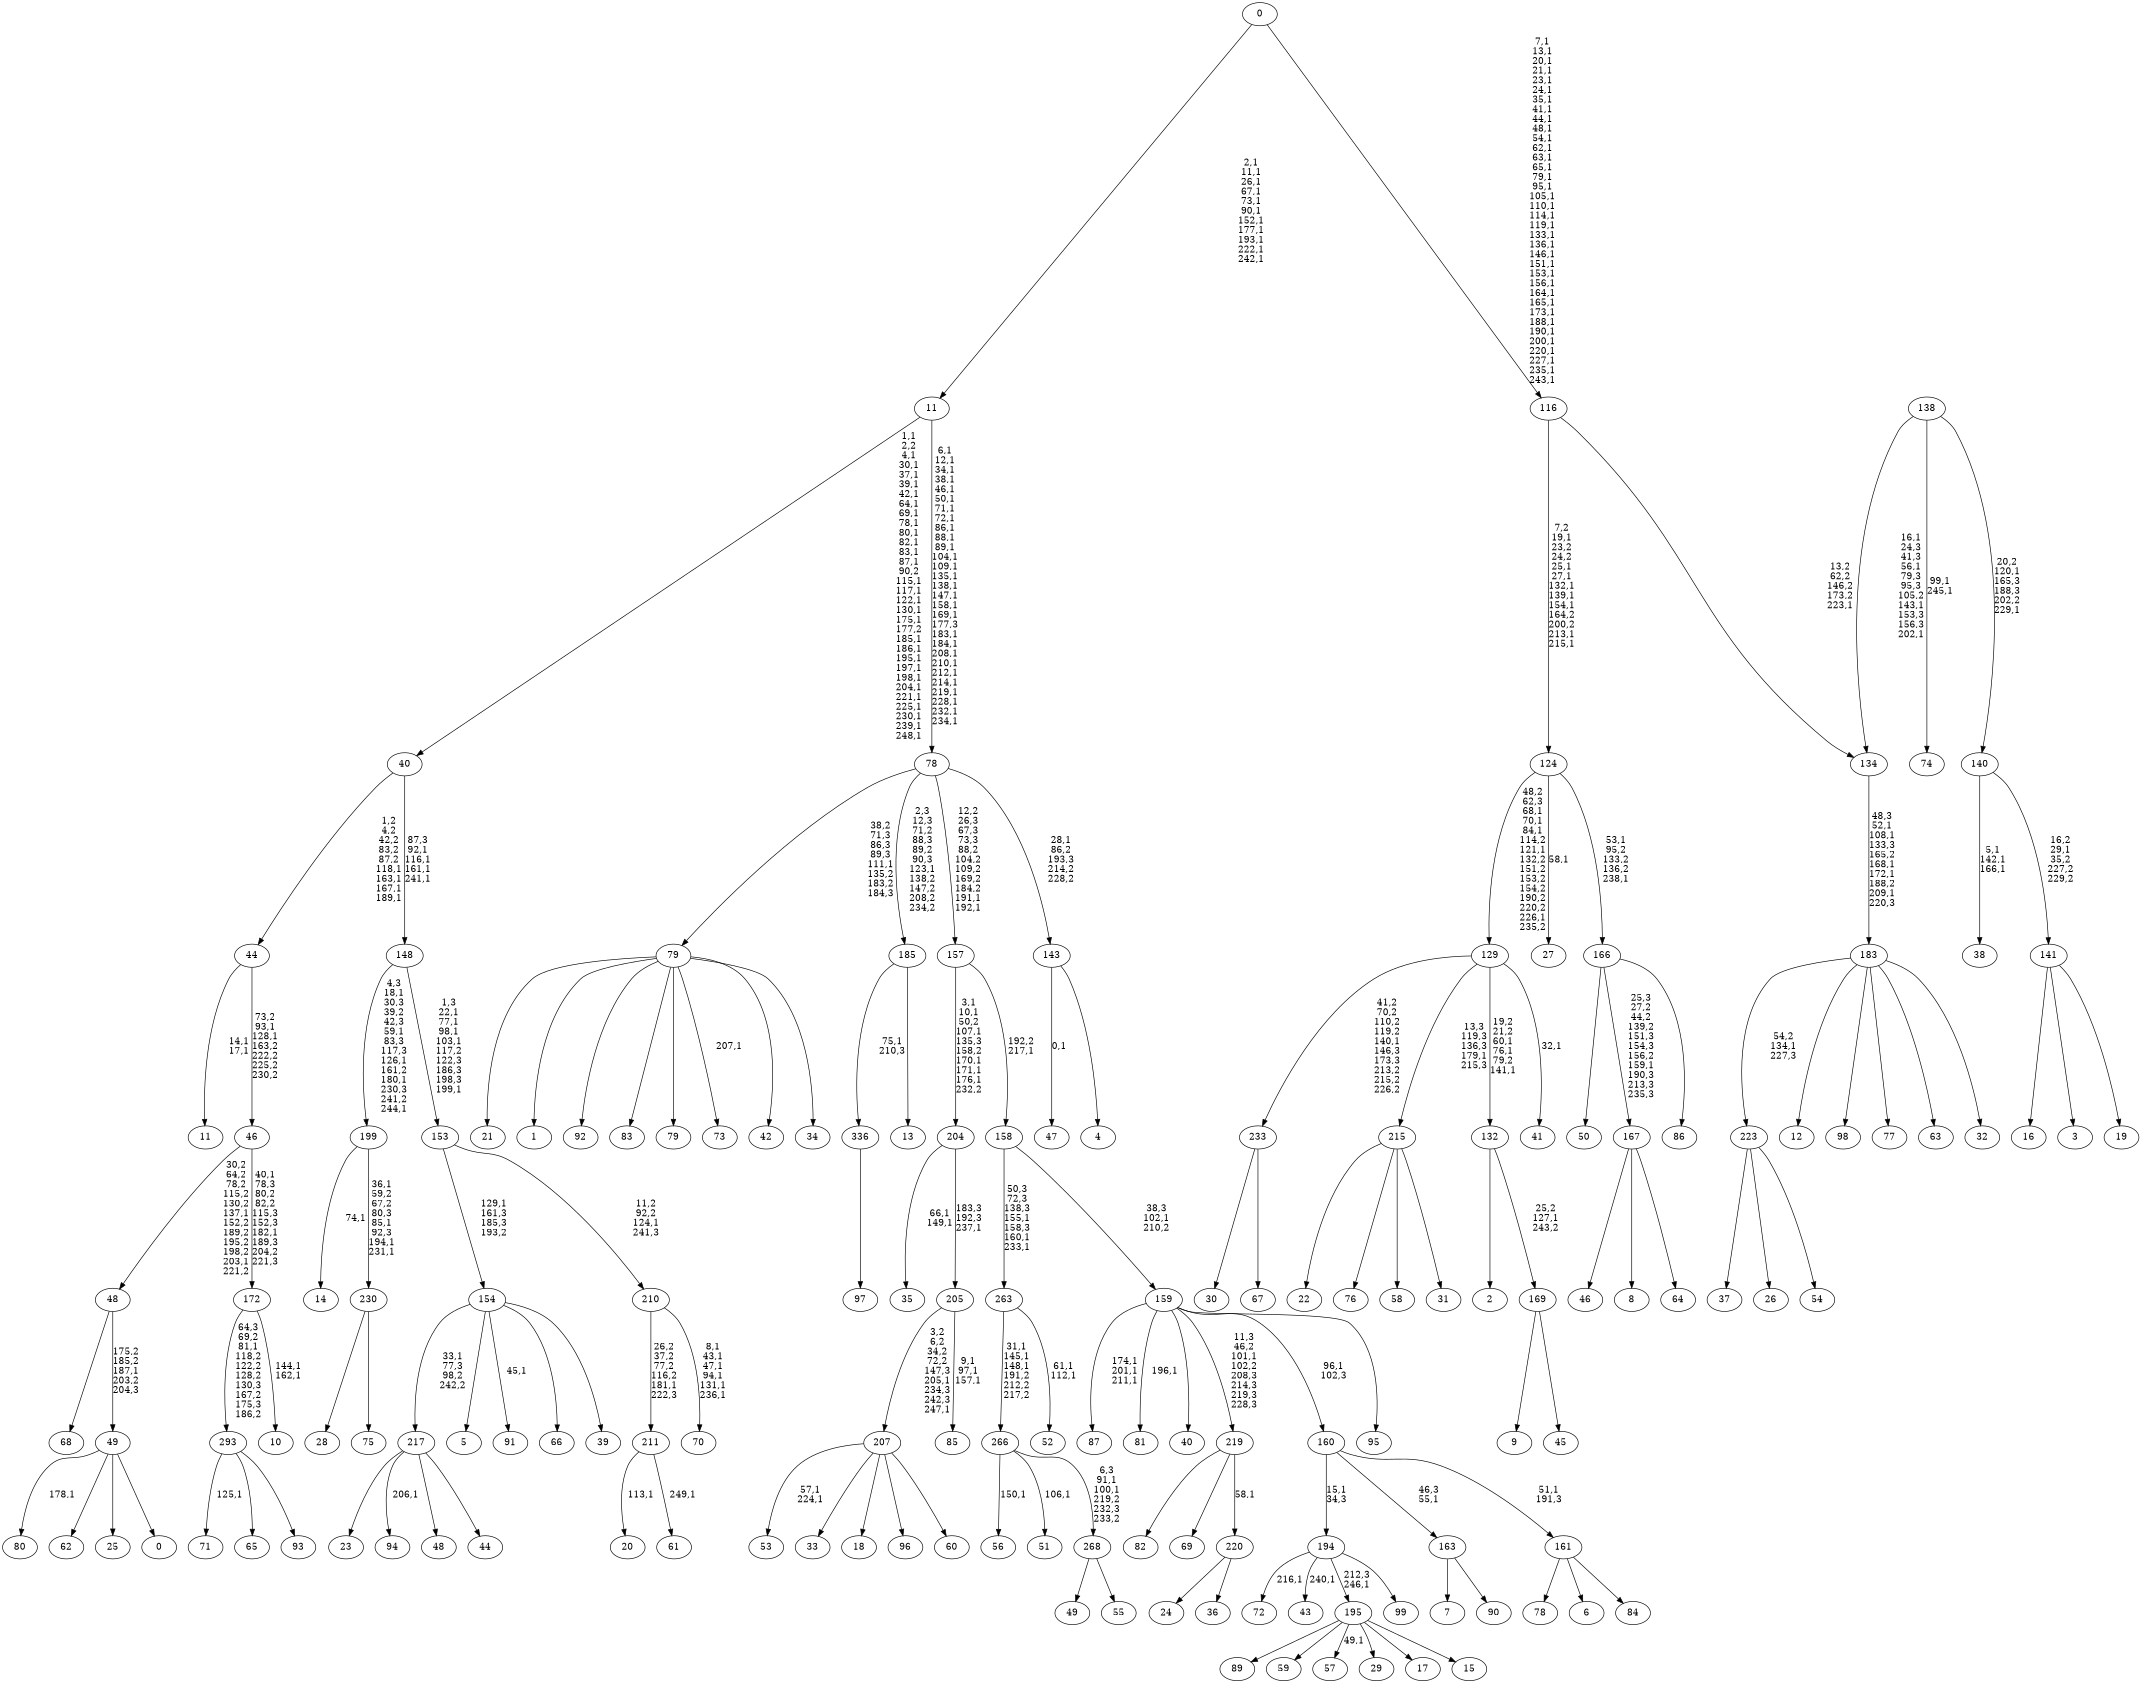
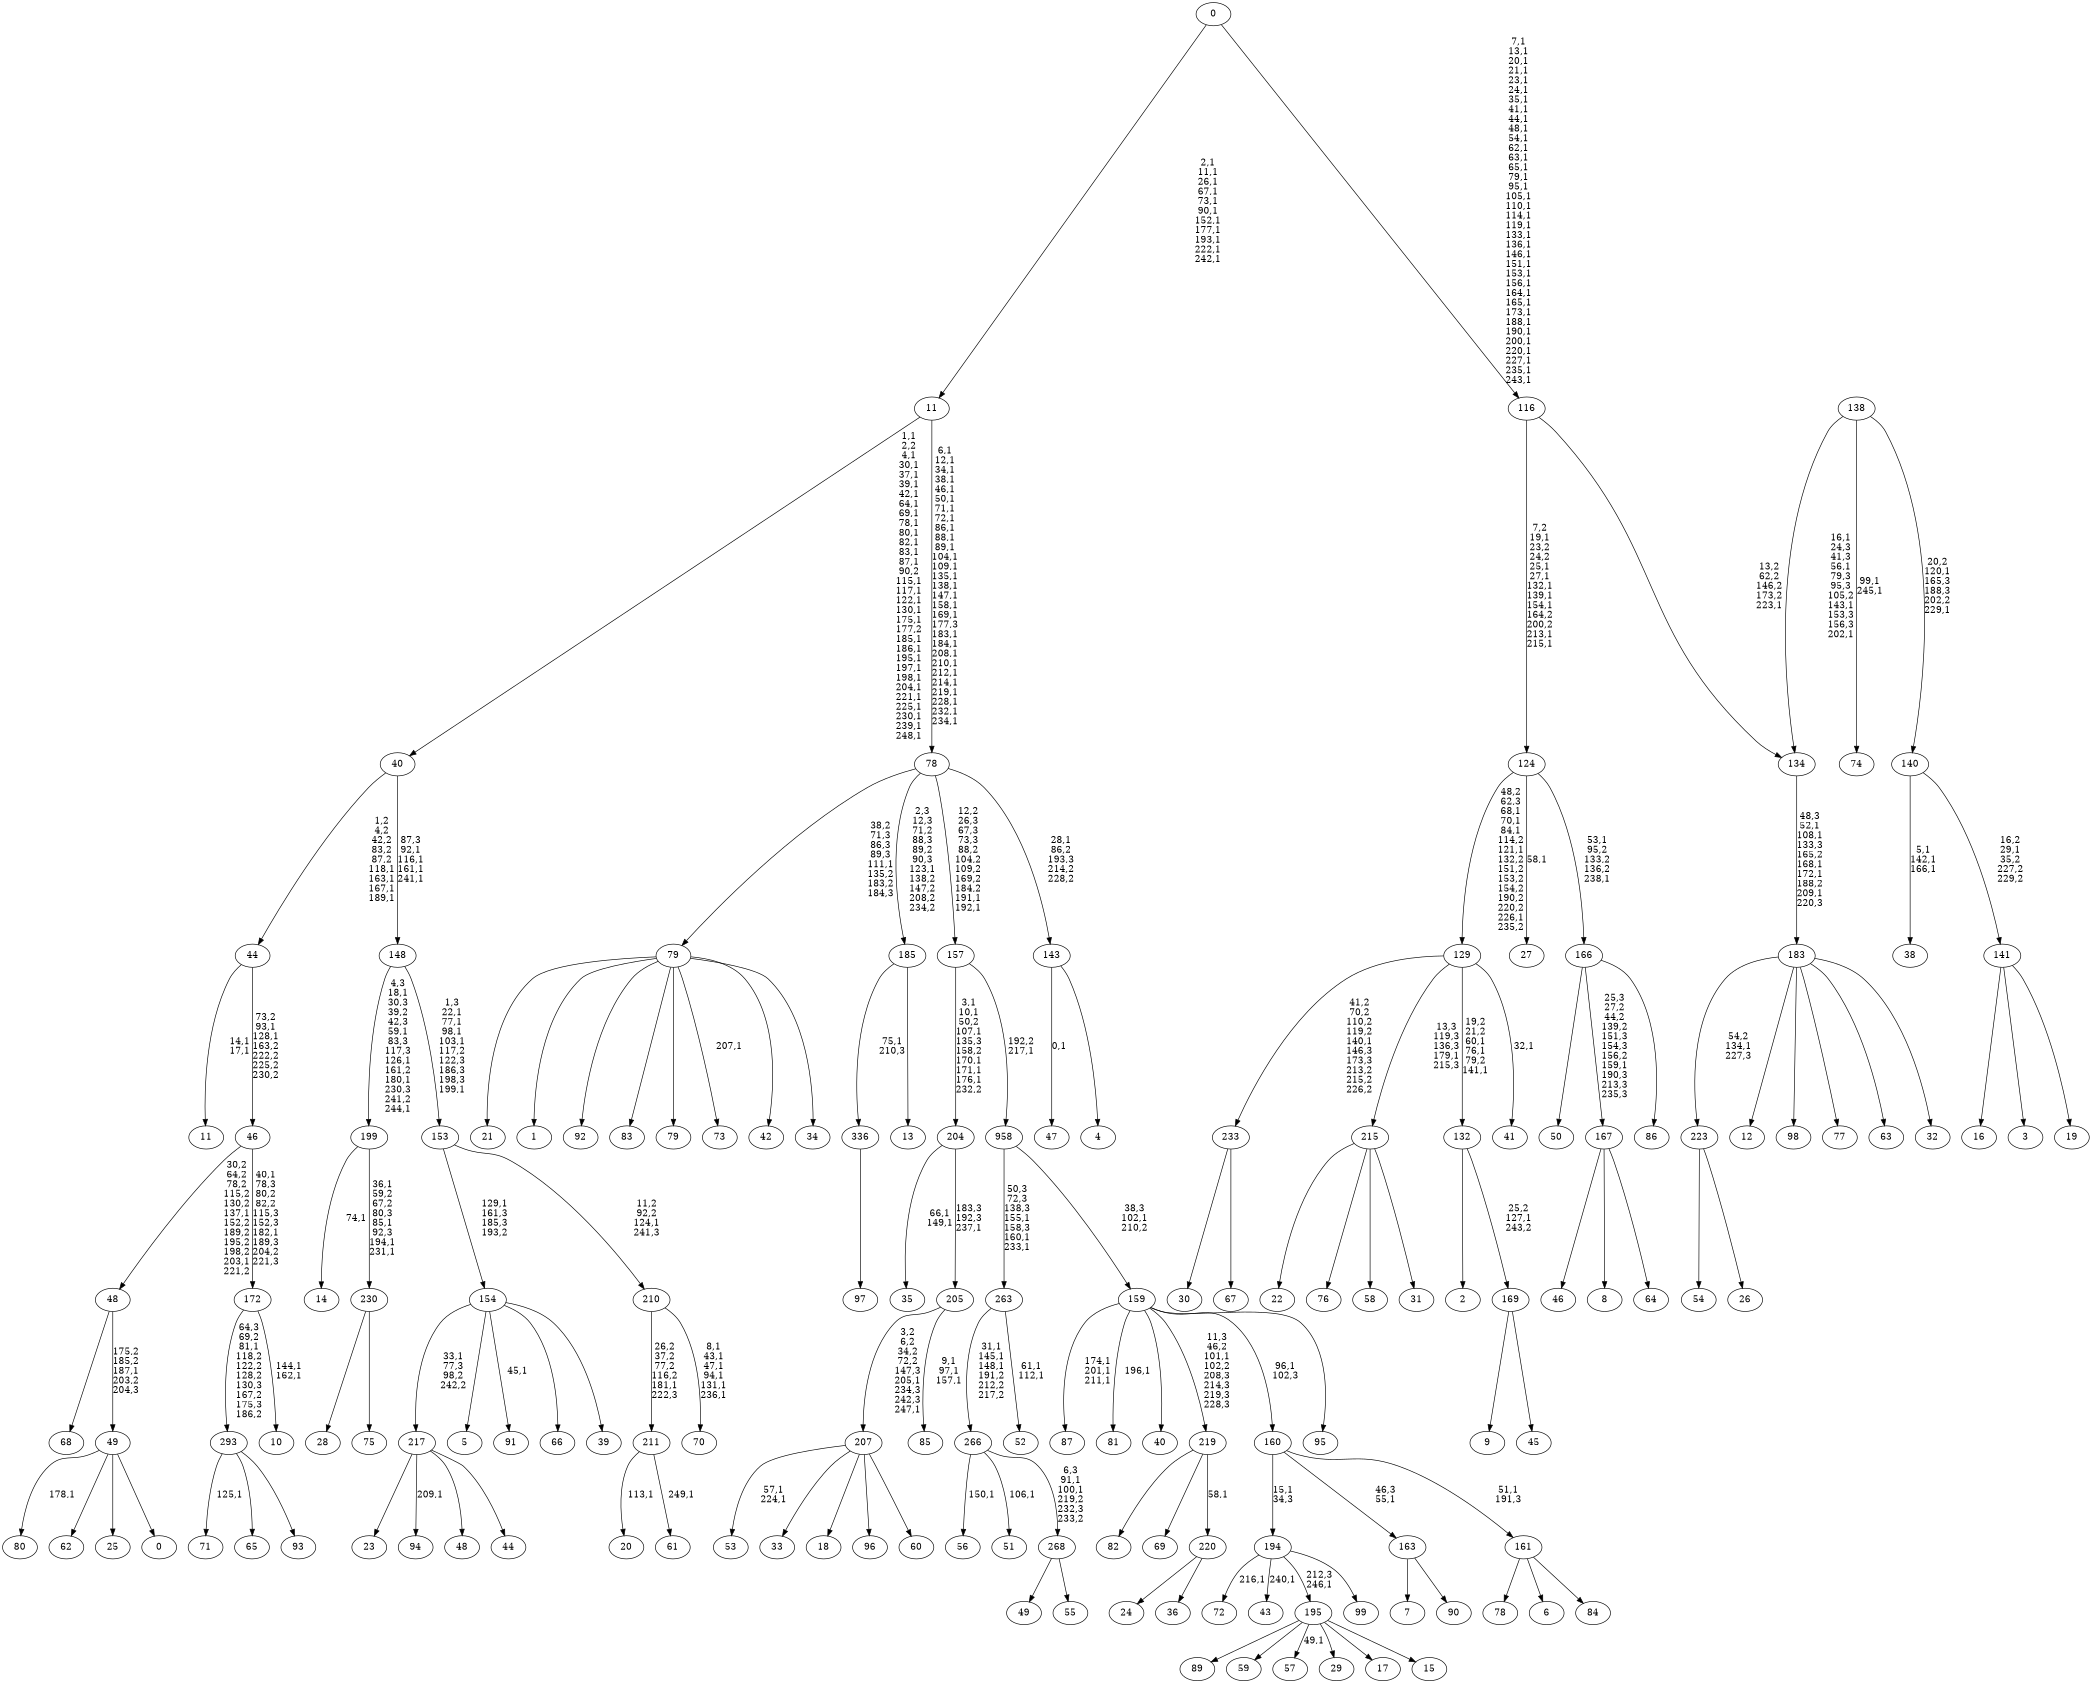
node "158": label "158" -> "958"
node "37": removed
edge "217" -> "94": label "206,1" -> "209,1"
